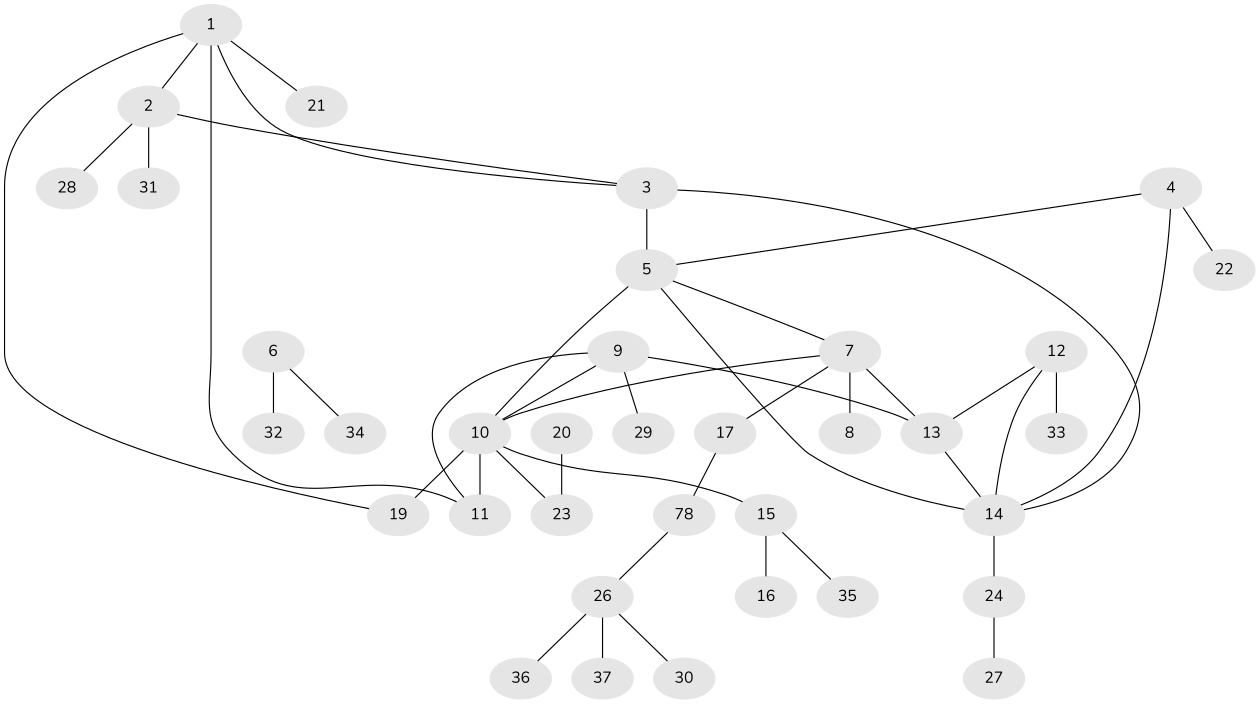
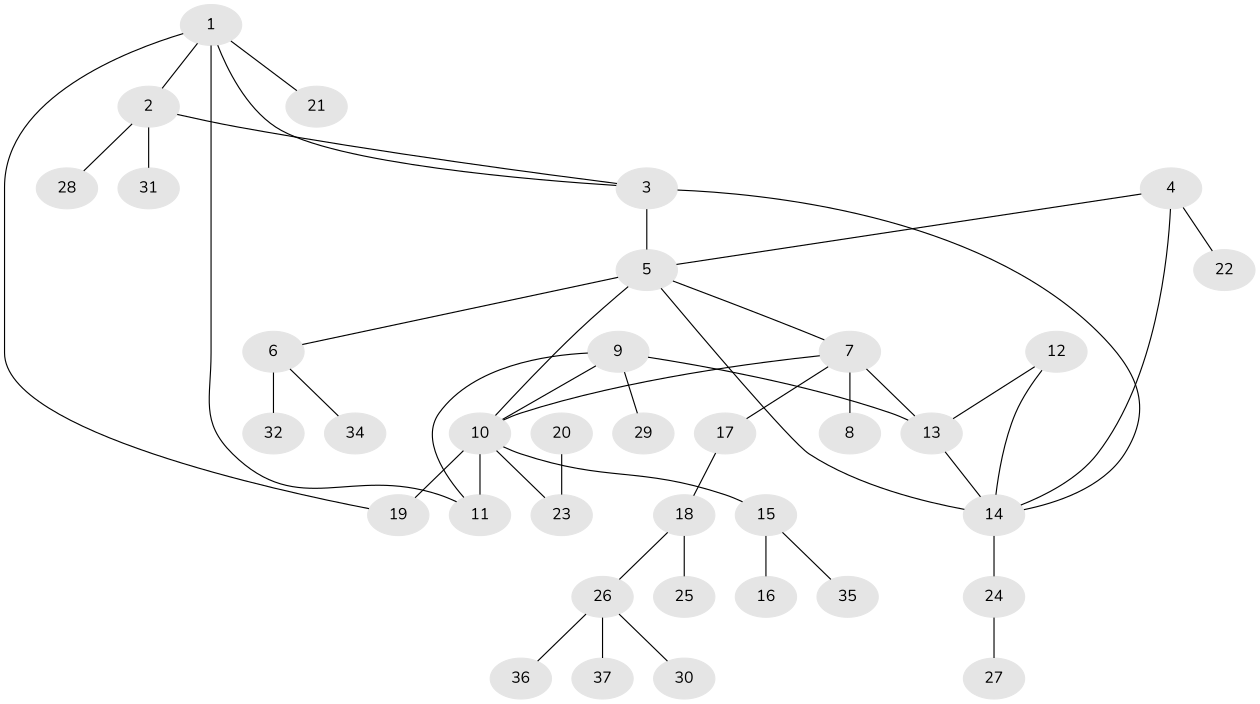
edge "5" -- "6": added
node "33": removed
node "78": label "78" -> "18"
node "25": added
